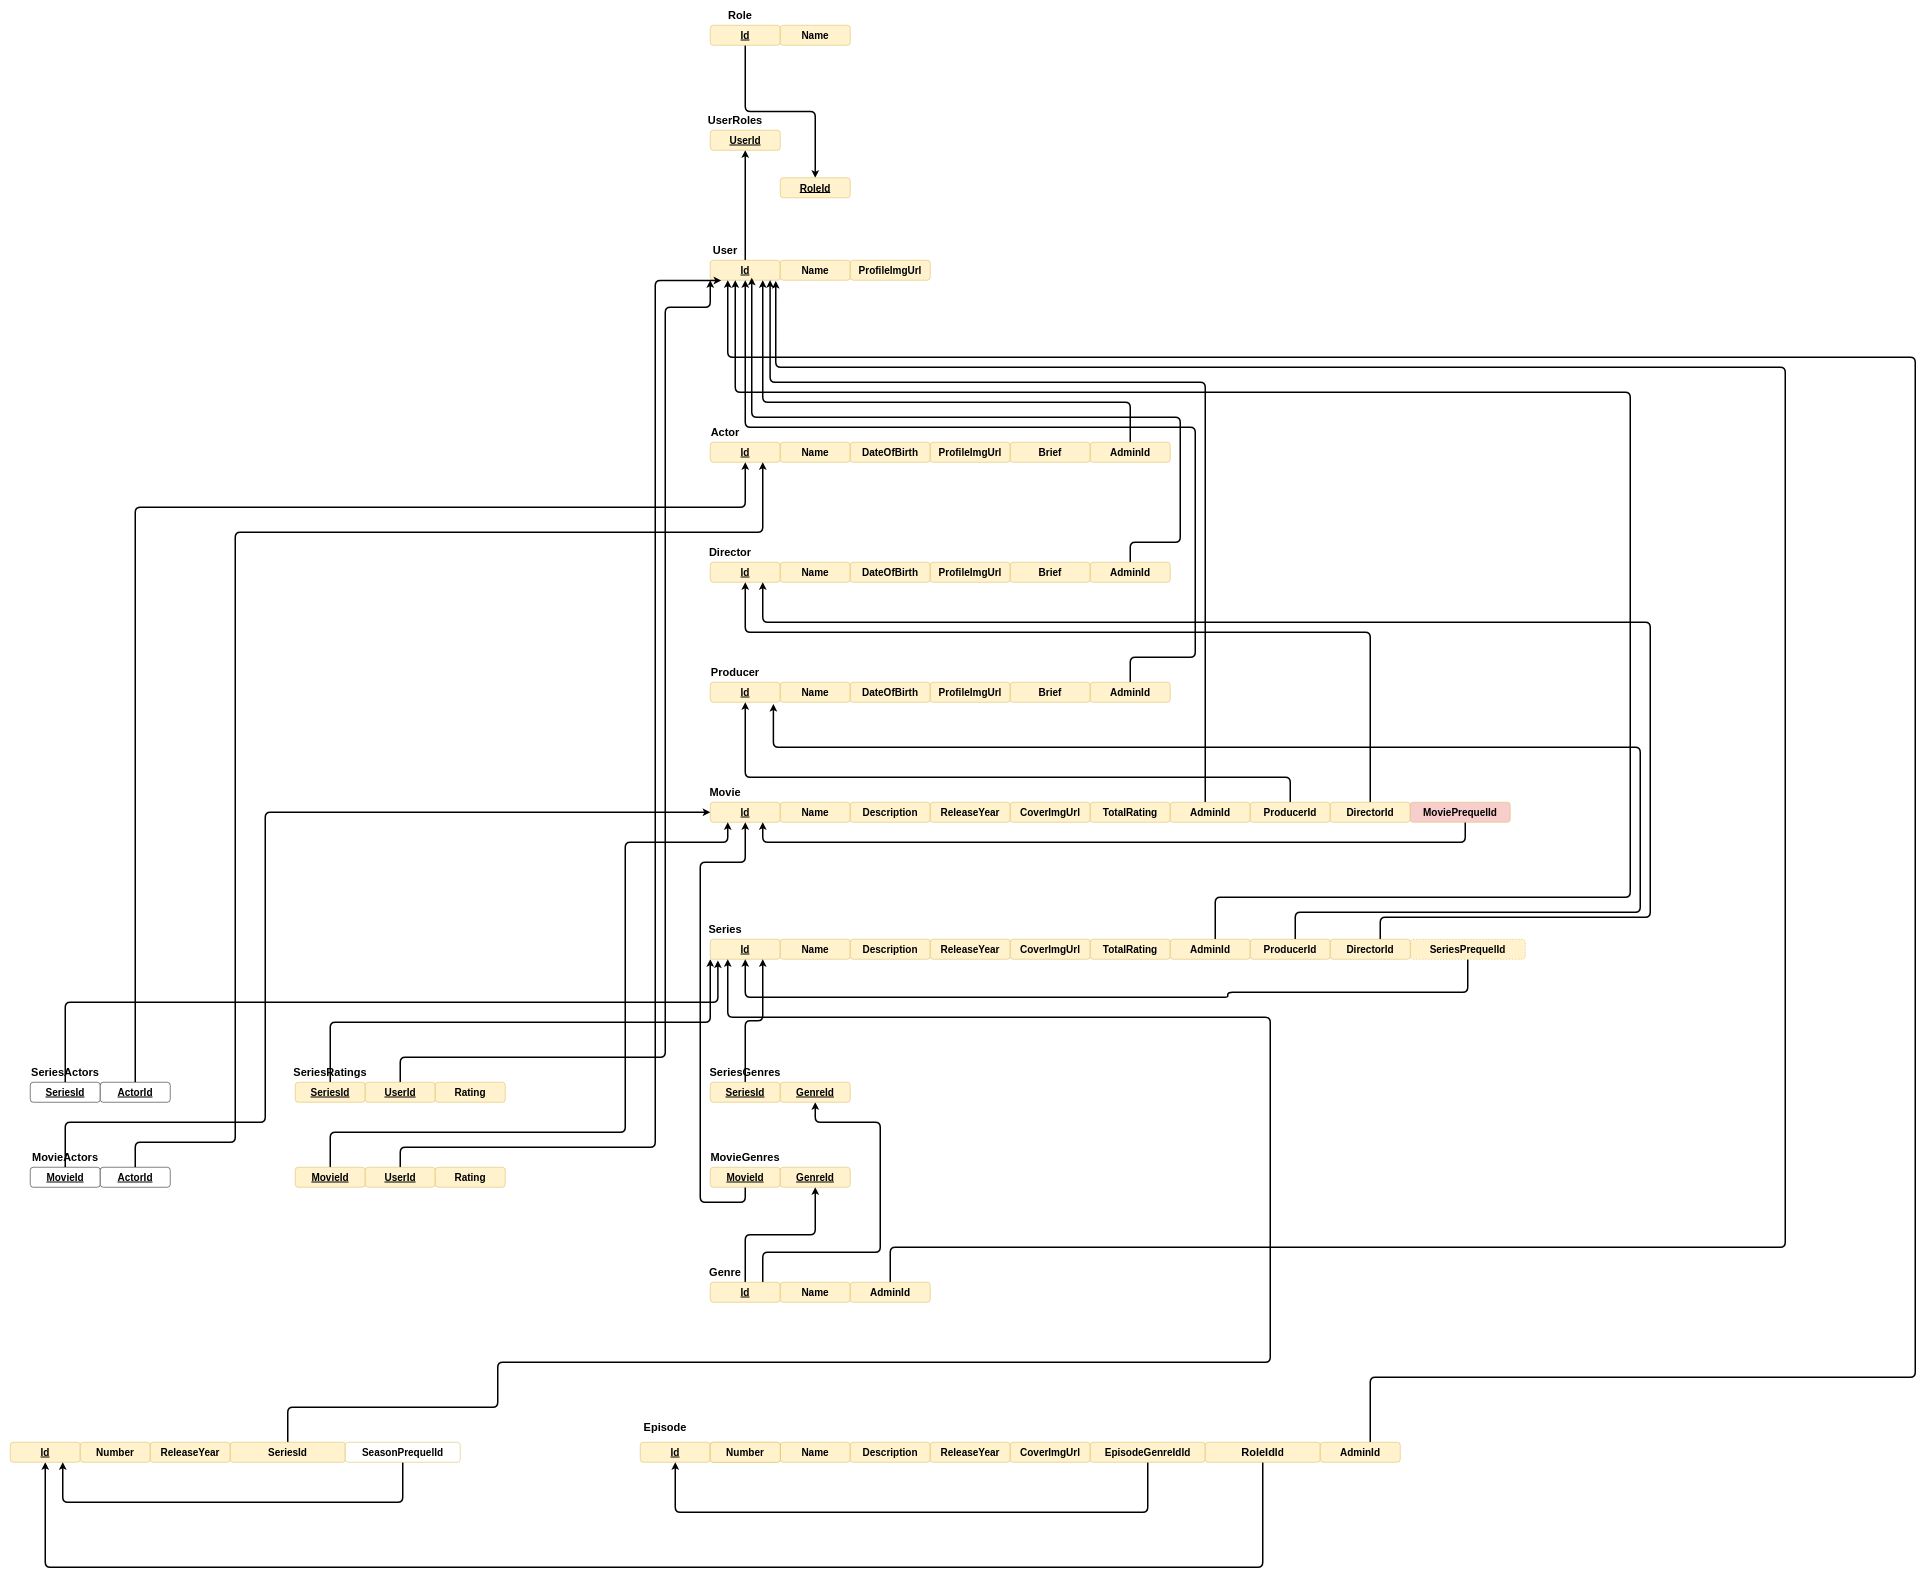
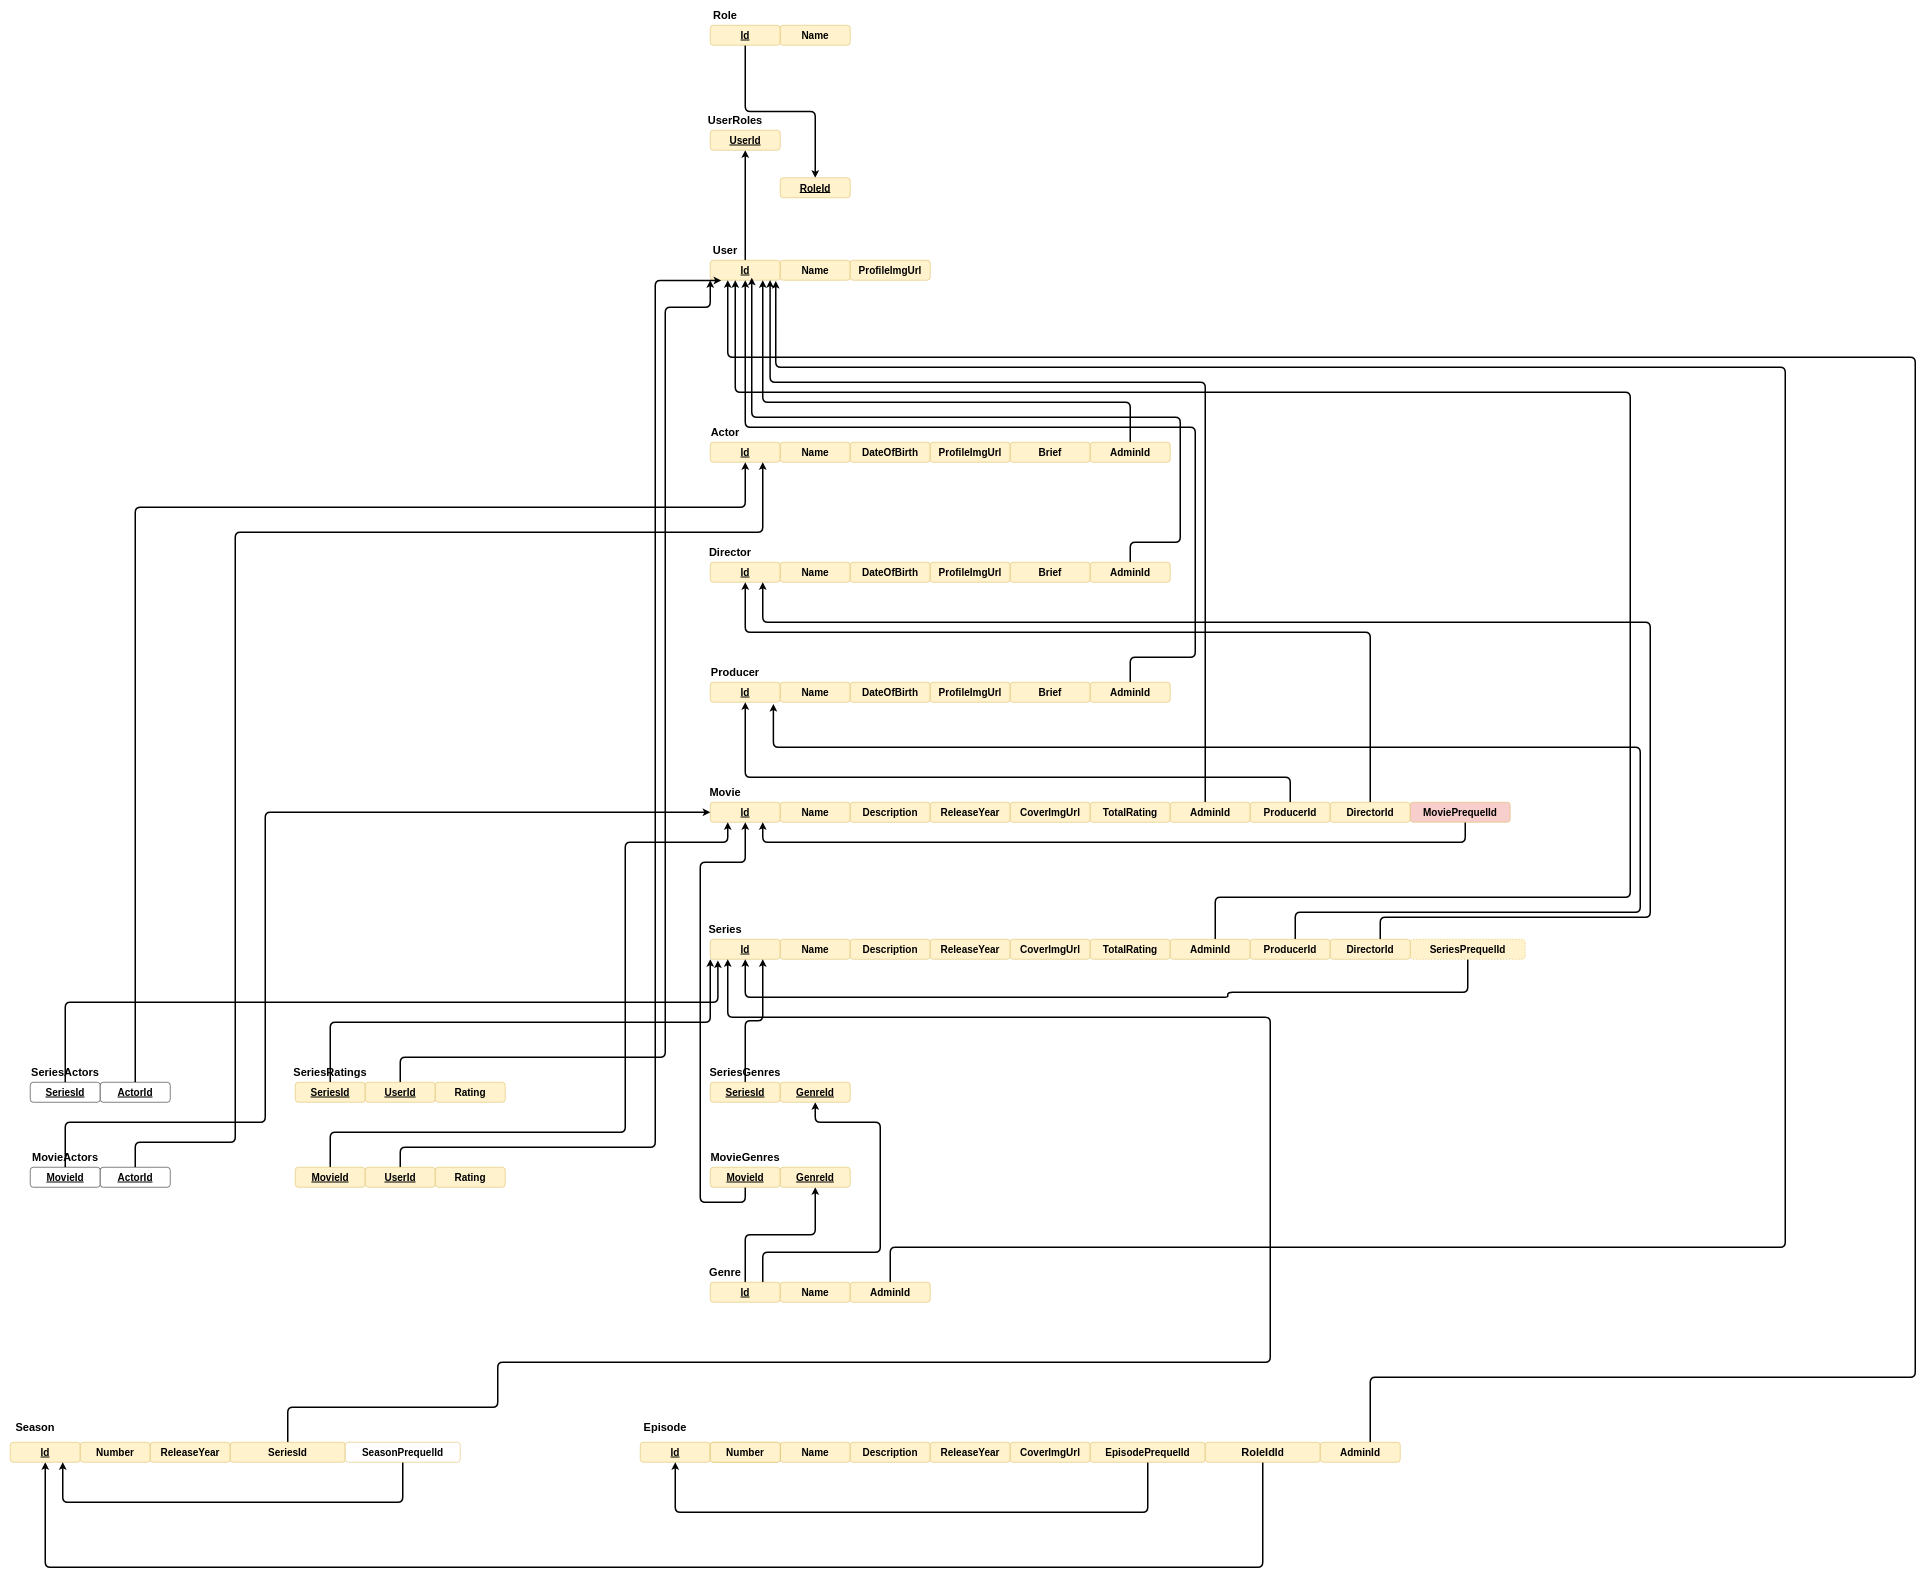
node "Role": moved (740, 15) -> (725, 15)
node "Season": added
node "EpisodeGenreIdId": label "EpisodeGenreIdId" -> "EpisodePrequelId"
